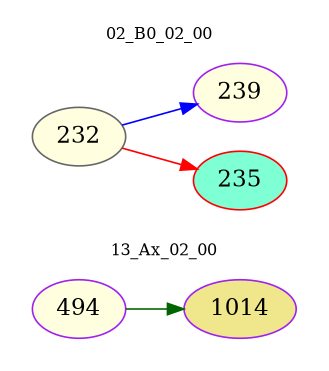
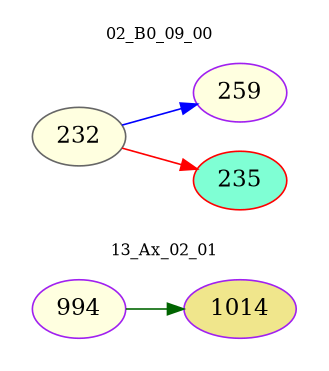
cluster "02_B0_02_00": label "02_B0_02_00" -> "02_B0_09_00"
node "239": label "239" -> "259"
cluster "13_Ax_02_00": label "13_Ax_02_00" -> "13_Ax_02_01"
node "494": label "494" -> "994"
